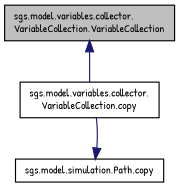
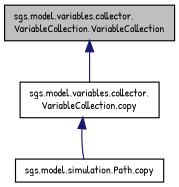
edge "sgs.model.variables.collector. VariableCollection.copy" -> "sgs.model.simulation.Path.copy": reversed
